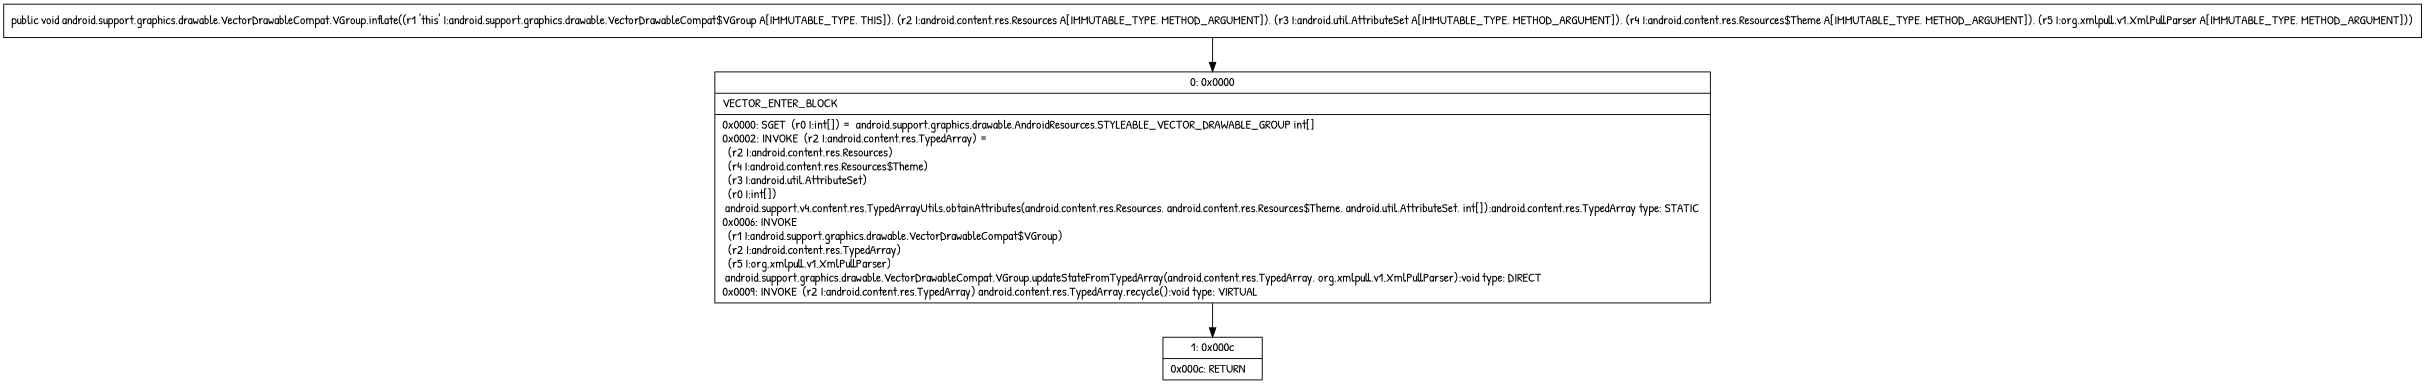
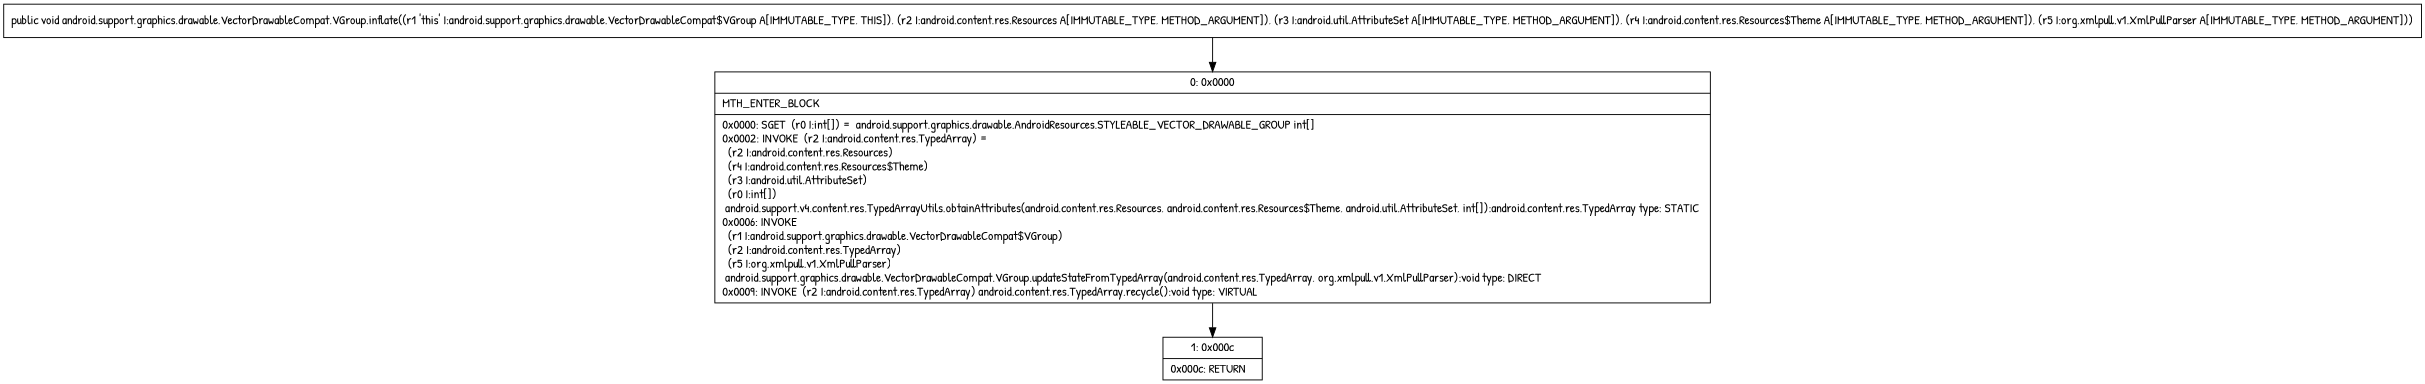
node "0: 0x0000": text "VECTOR_ENTER_BLOCK" -> "MTH_ENTER_BLOCK"
